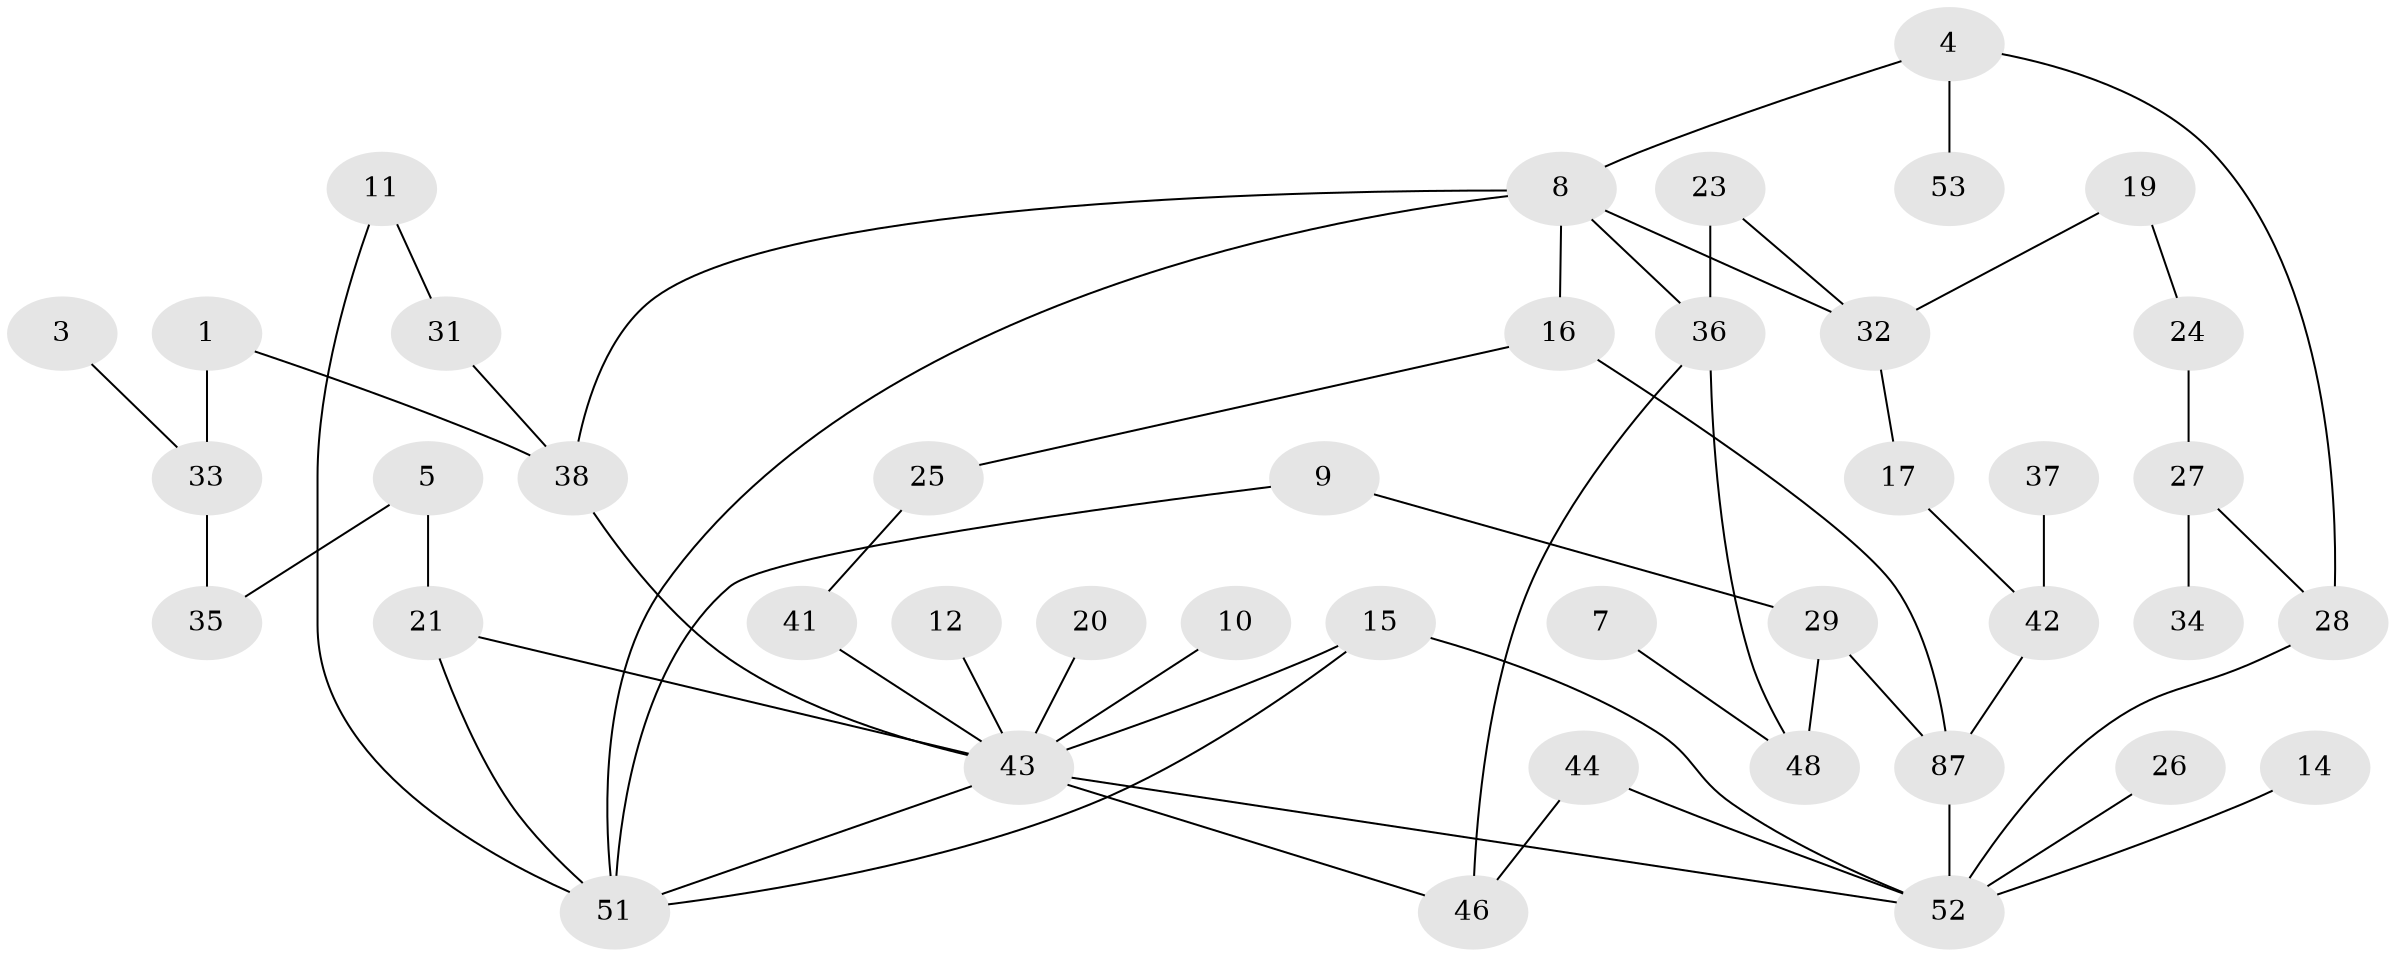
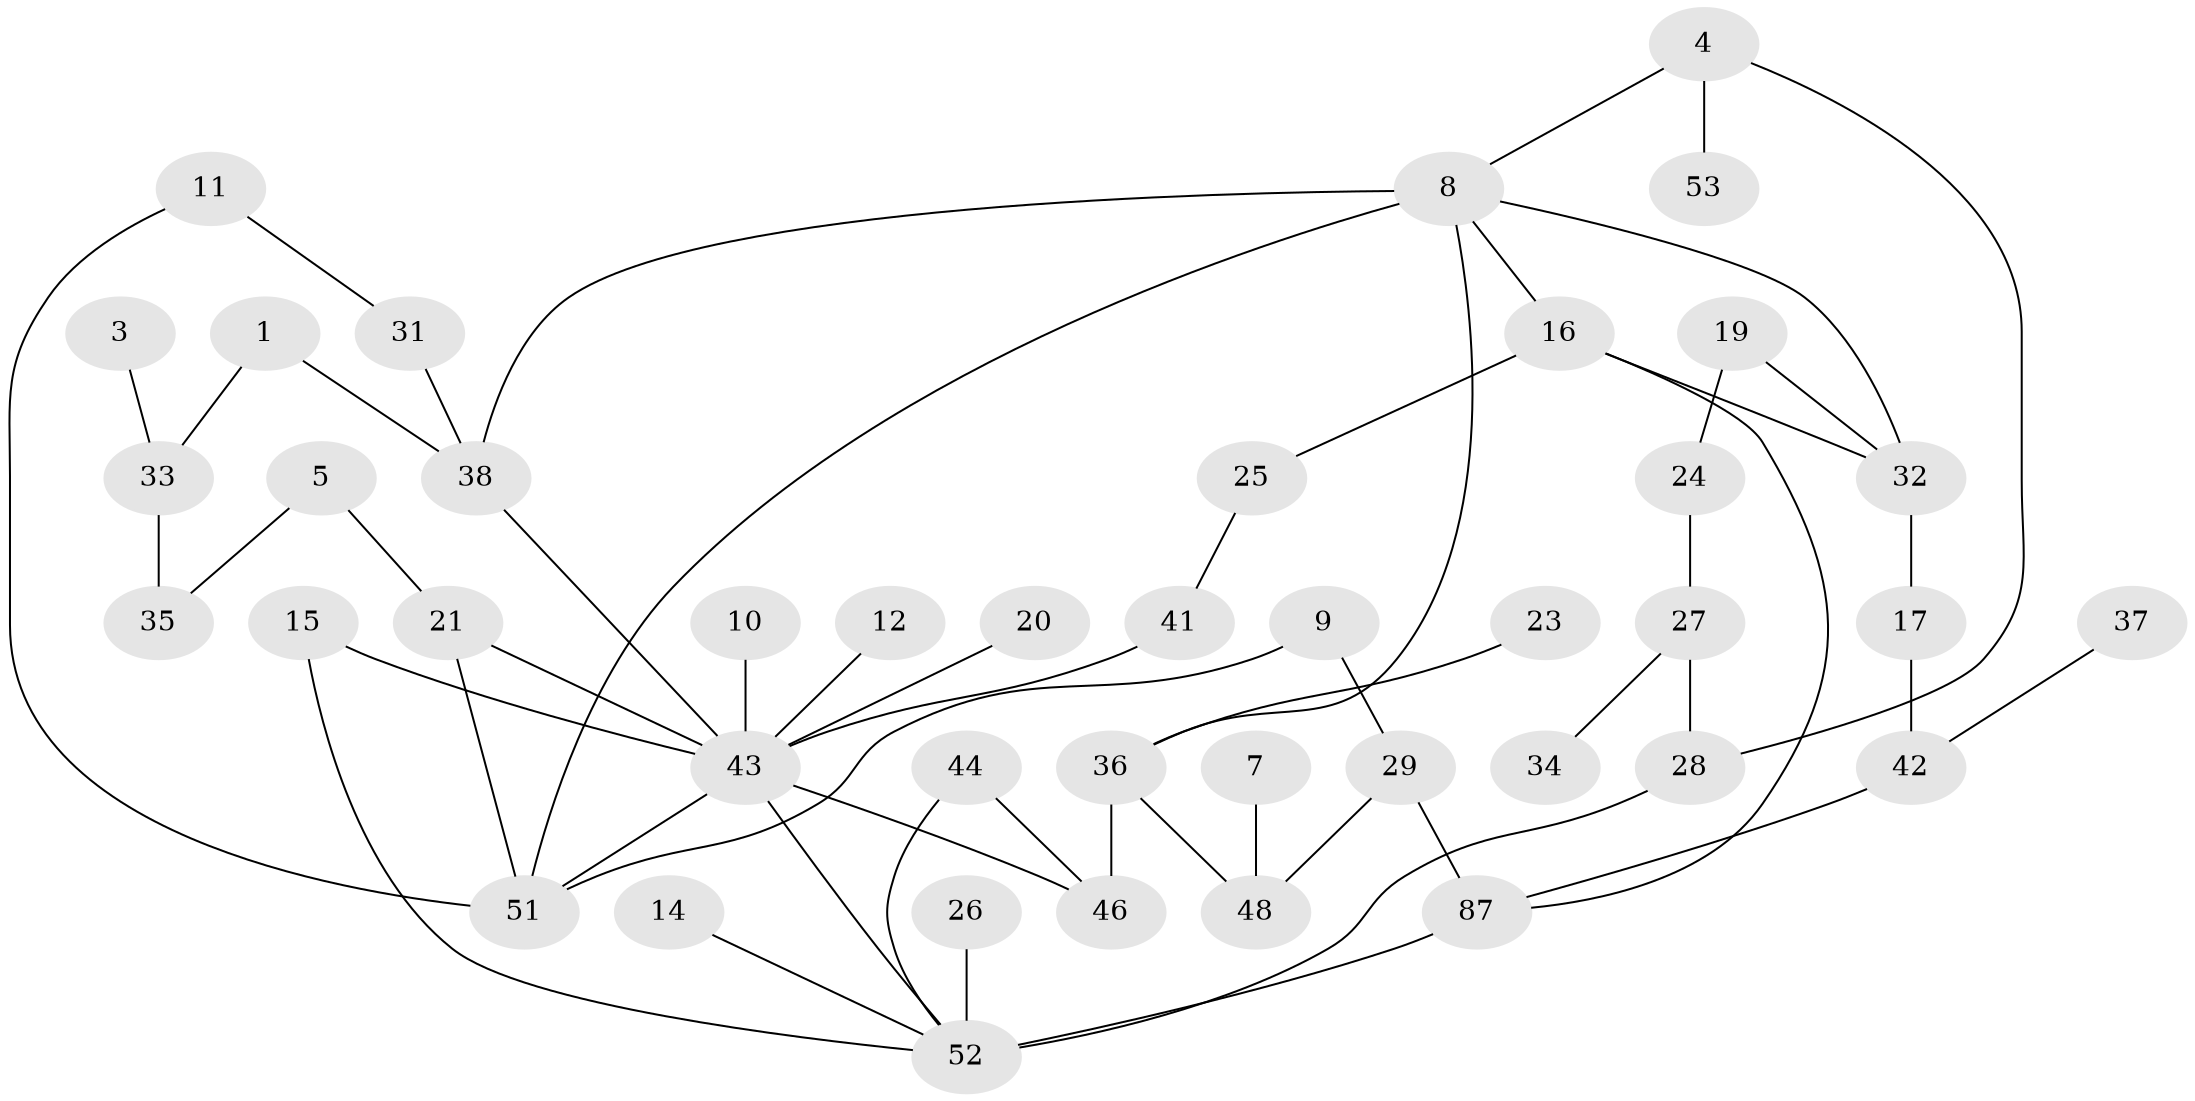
edge "23" -- "32": now "16" -- "32"
edge "15" -- "51": removed
